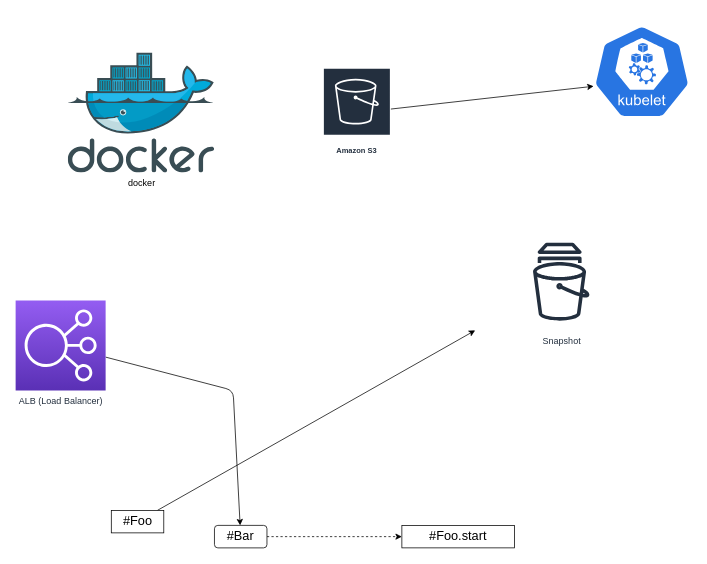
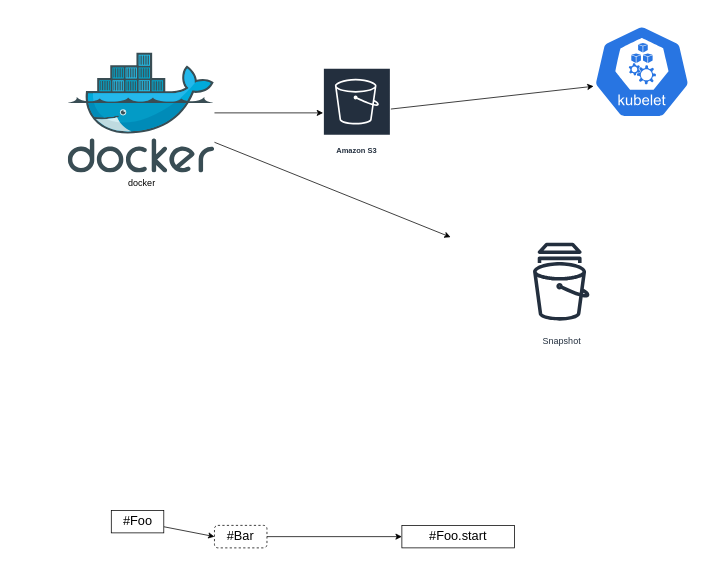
edge "docker" -> "Amazon S3": added
edge "docker" -> "Snapshot": added
node "ALB (Load Balancer)": removed
edge "ALB (Load Balancer)" -> "#Bar": removed
edge "#Foo" -> "Snapshot": now "#Foo" -> "#Bar"
node "#Bar": style solid -> dashed
edge "#Bar" -> "#Foo.start": style dashed -> solid
